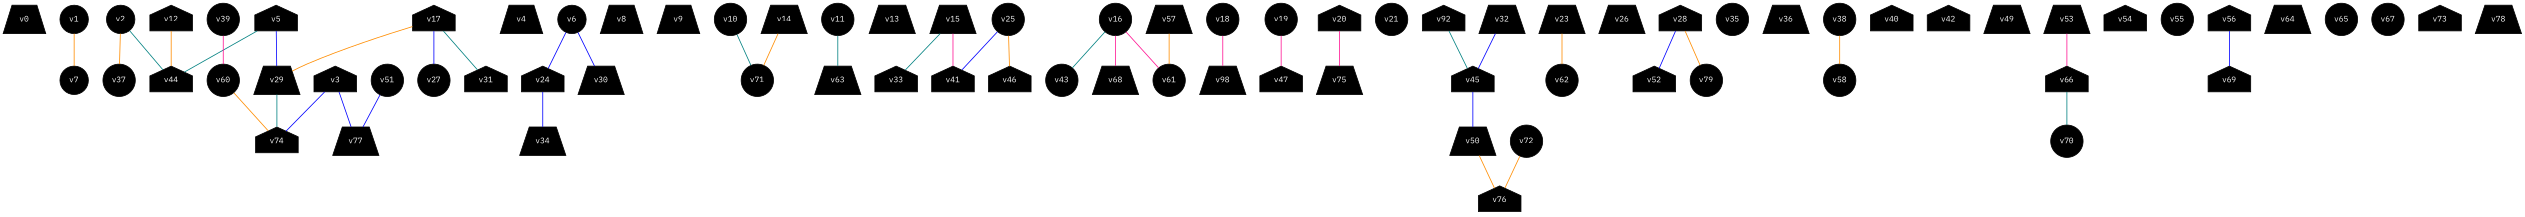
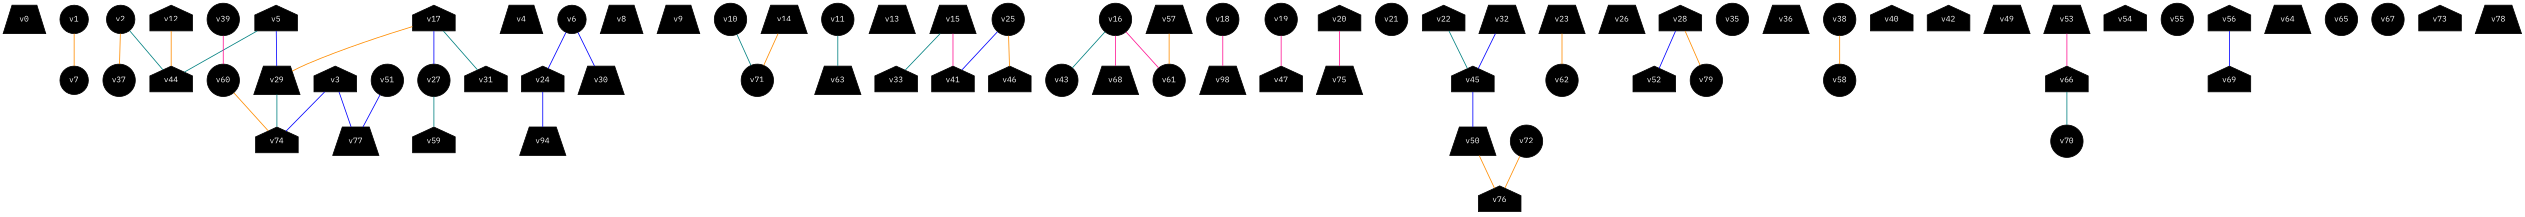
node "v92": label "v92" -> "v22"
node "v59": added
node "v34": label "v34" -> "v94"
